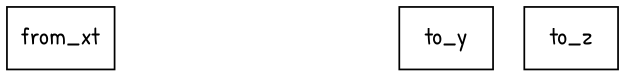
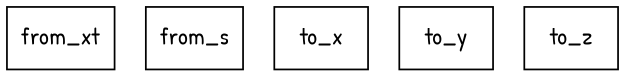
node "from_s": added
node "to_x": added
